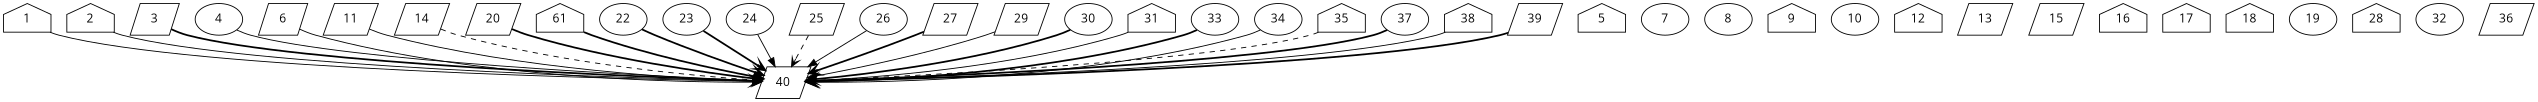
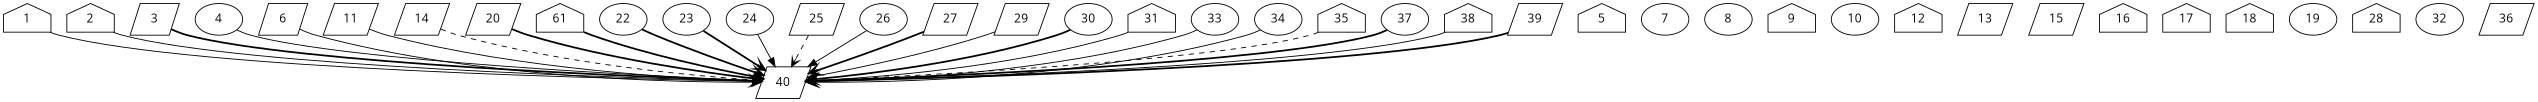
edge "33" -> "40": style bold -> solid
